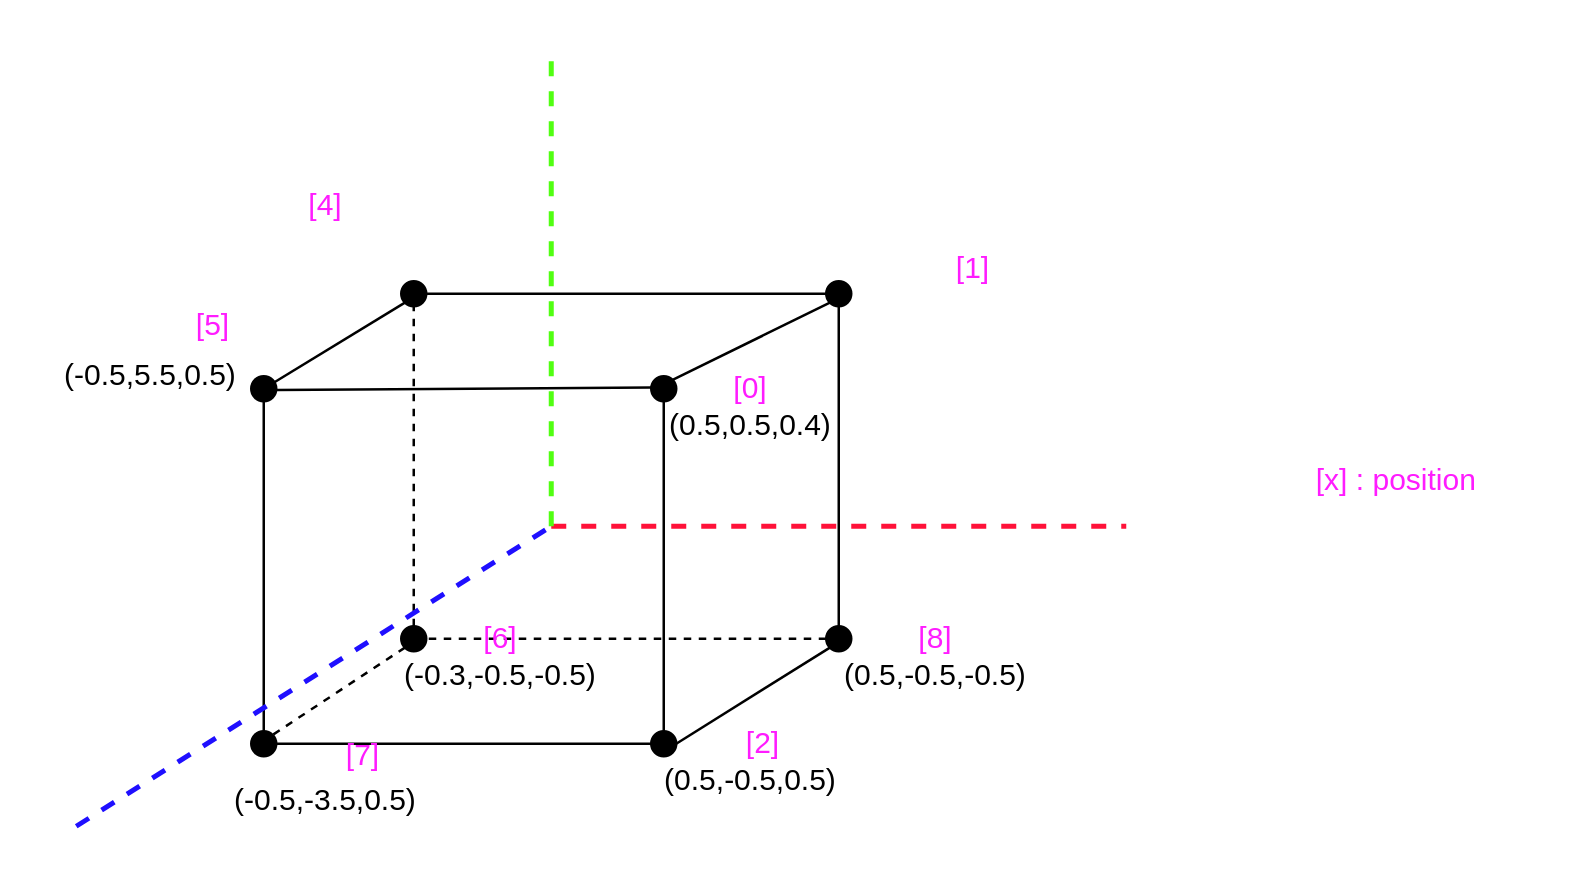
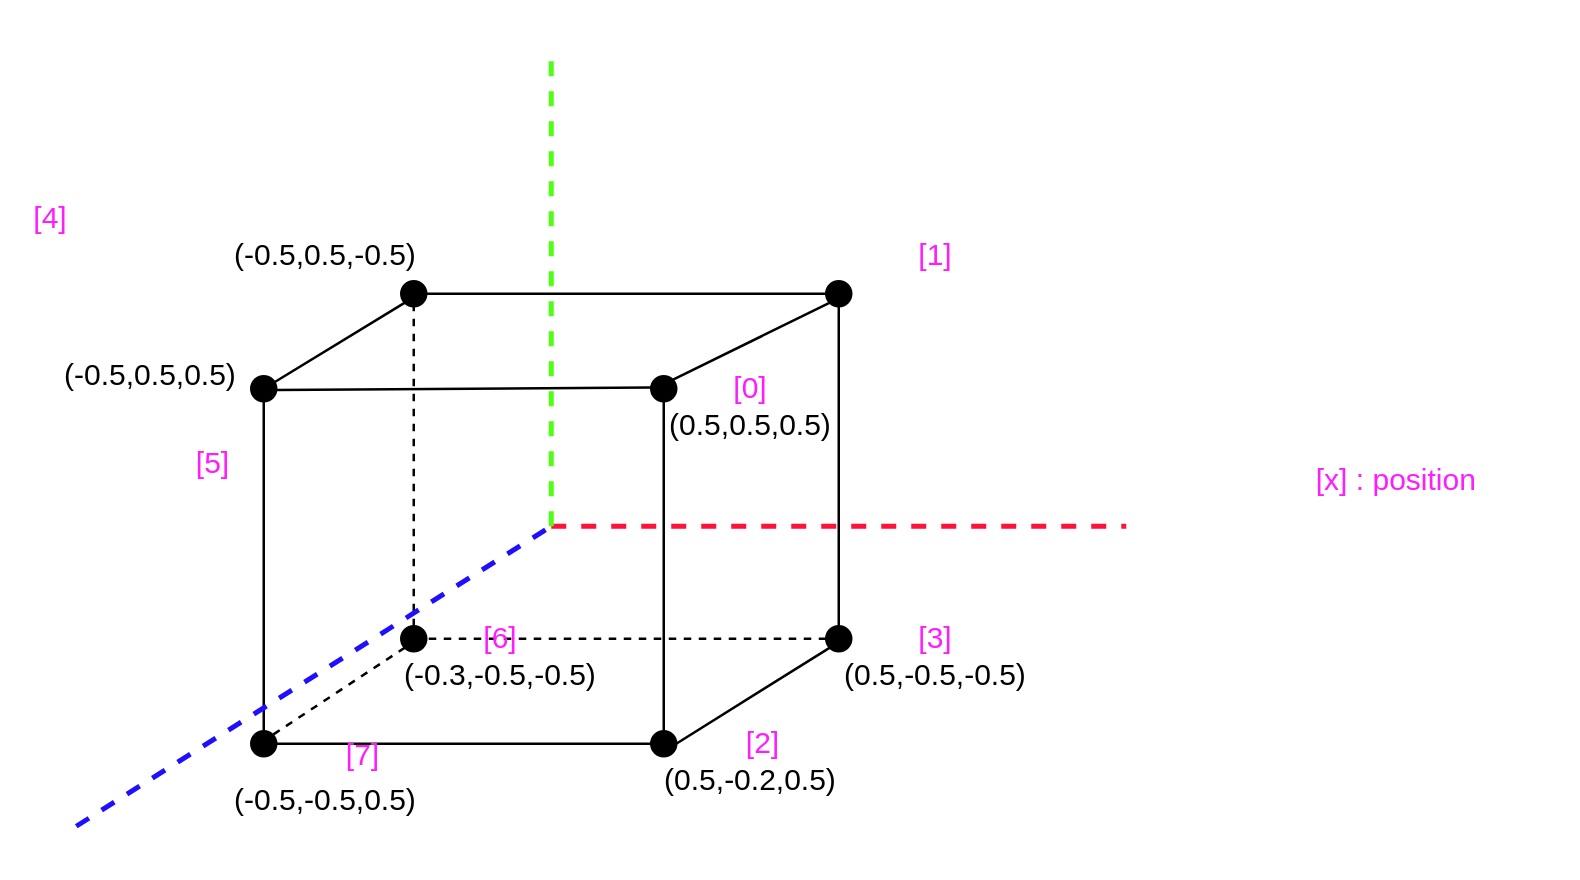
node "[4]": moved (326, 206) -> (51, 219)
node "(-0.5,0.5,-0.5)": added
node "[1]": moved (974, 269) -> (936, 256)
node "[5]": moved (214, 326) -> (214, 464)
node "(-0.5,5.5,0.5)": label "(-0.5,5.5,0.5)" -> "(-0.5,0.5,0.5)"
node "(0.5,0.5,0.4)": label "(0.5,0.5,0.4)" -> "(0.5,0.5,0.5)"
node "[8]": label "[8]" -> "[3]"
node "(0.5,-0.5,0.5)": label "(0.5,-0.5,0.5)" -> "(0.5,-0.2,0.5)"
node "(-0.5,-3.5,0.5)": label "(-0.5,-3.5,0.5)" -> "(-0.5,-0.5,0.5)"
